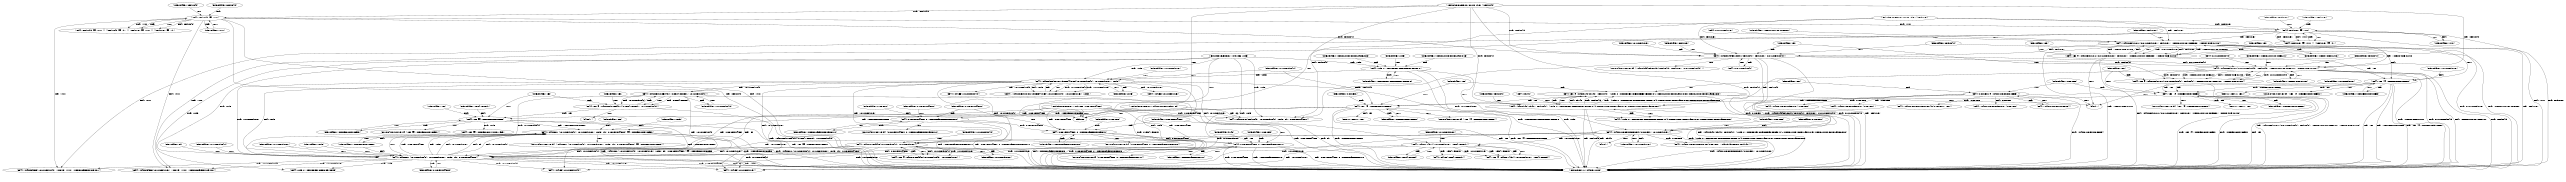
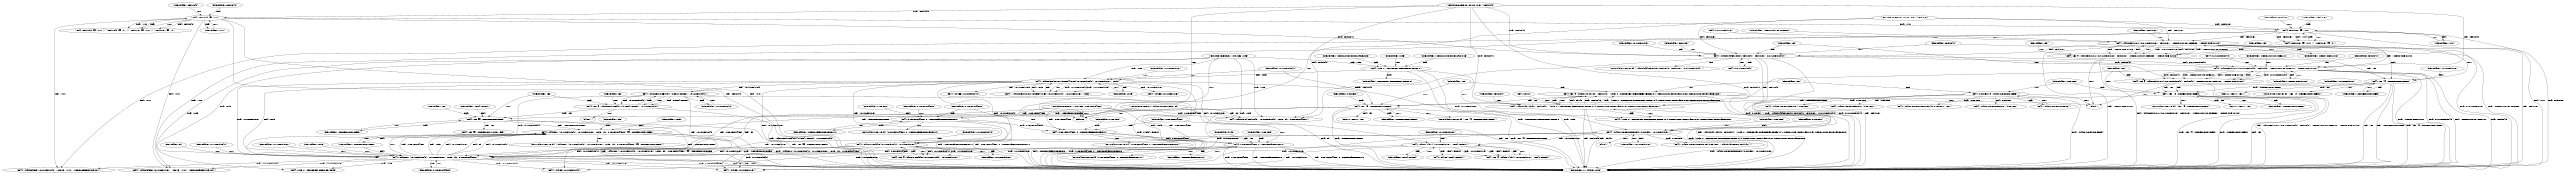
edge "(Identifier,M_FS_FILE_MODE_PRESERVE_PERMS)" -> "(Call,mode & M_FS_FILE_MODE_PRESERVE_PERMS)": removed, label "AST:"
edge "(Call,res == M_FS_ERROR_SUCCESS)" -> "(Call,res == M_FS_ERROR_NULL_SAMEDEV)": label "DDG: mode" -> "DDG: res"
node "(ControlStructure,if (res == M_FS_ERROR_SUCCESS))": removed
node "(Identifier,M_FS_PROGRESS_SIZE_CUR)": removed
edge "(MethodParameterIn,M_uint32 progress_flags)" -> "(MethodReturn,M_fs_error_t)": removed, label "DDG: progress_flags"
